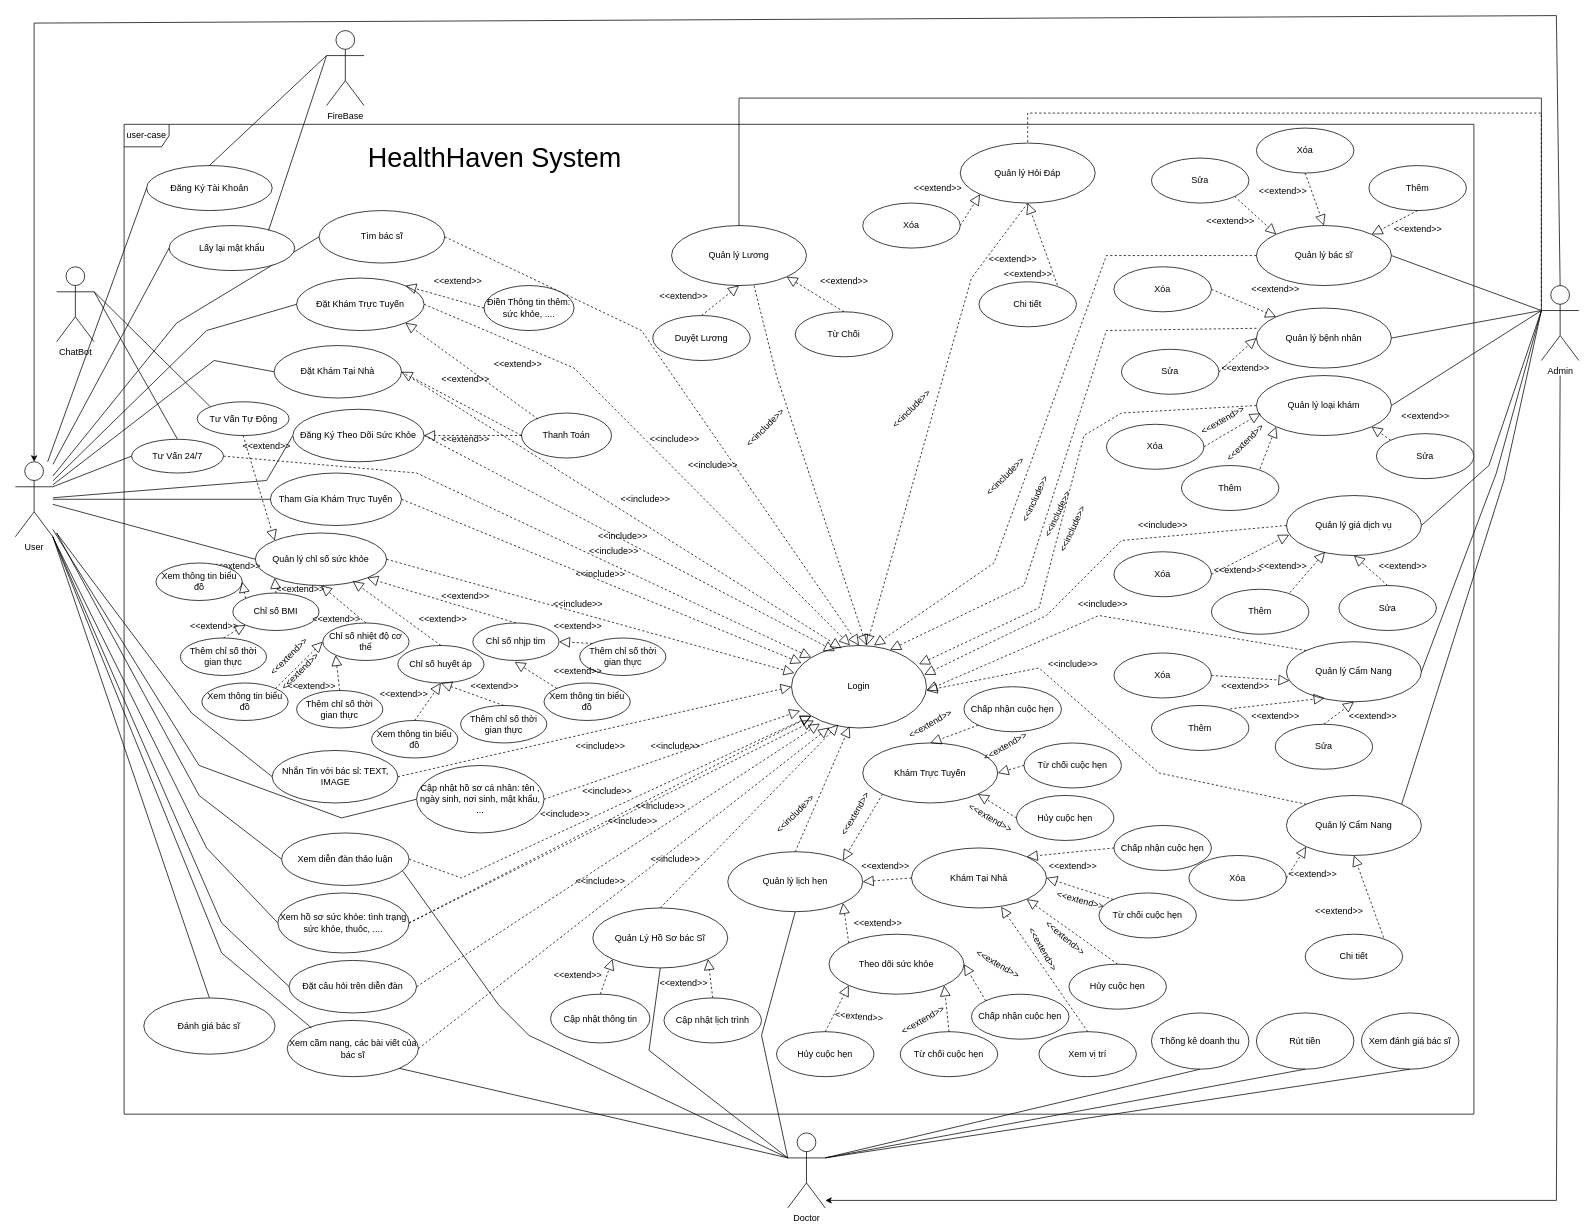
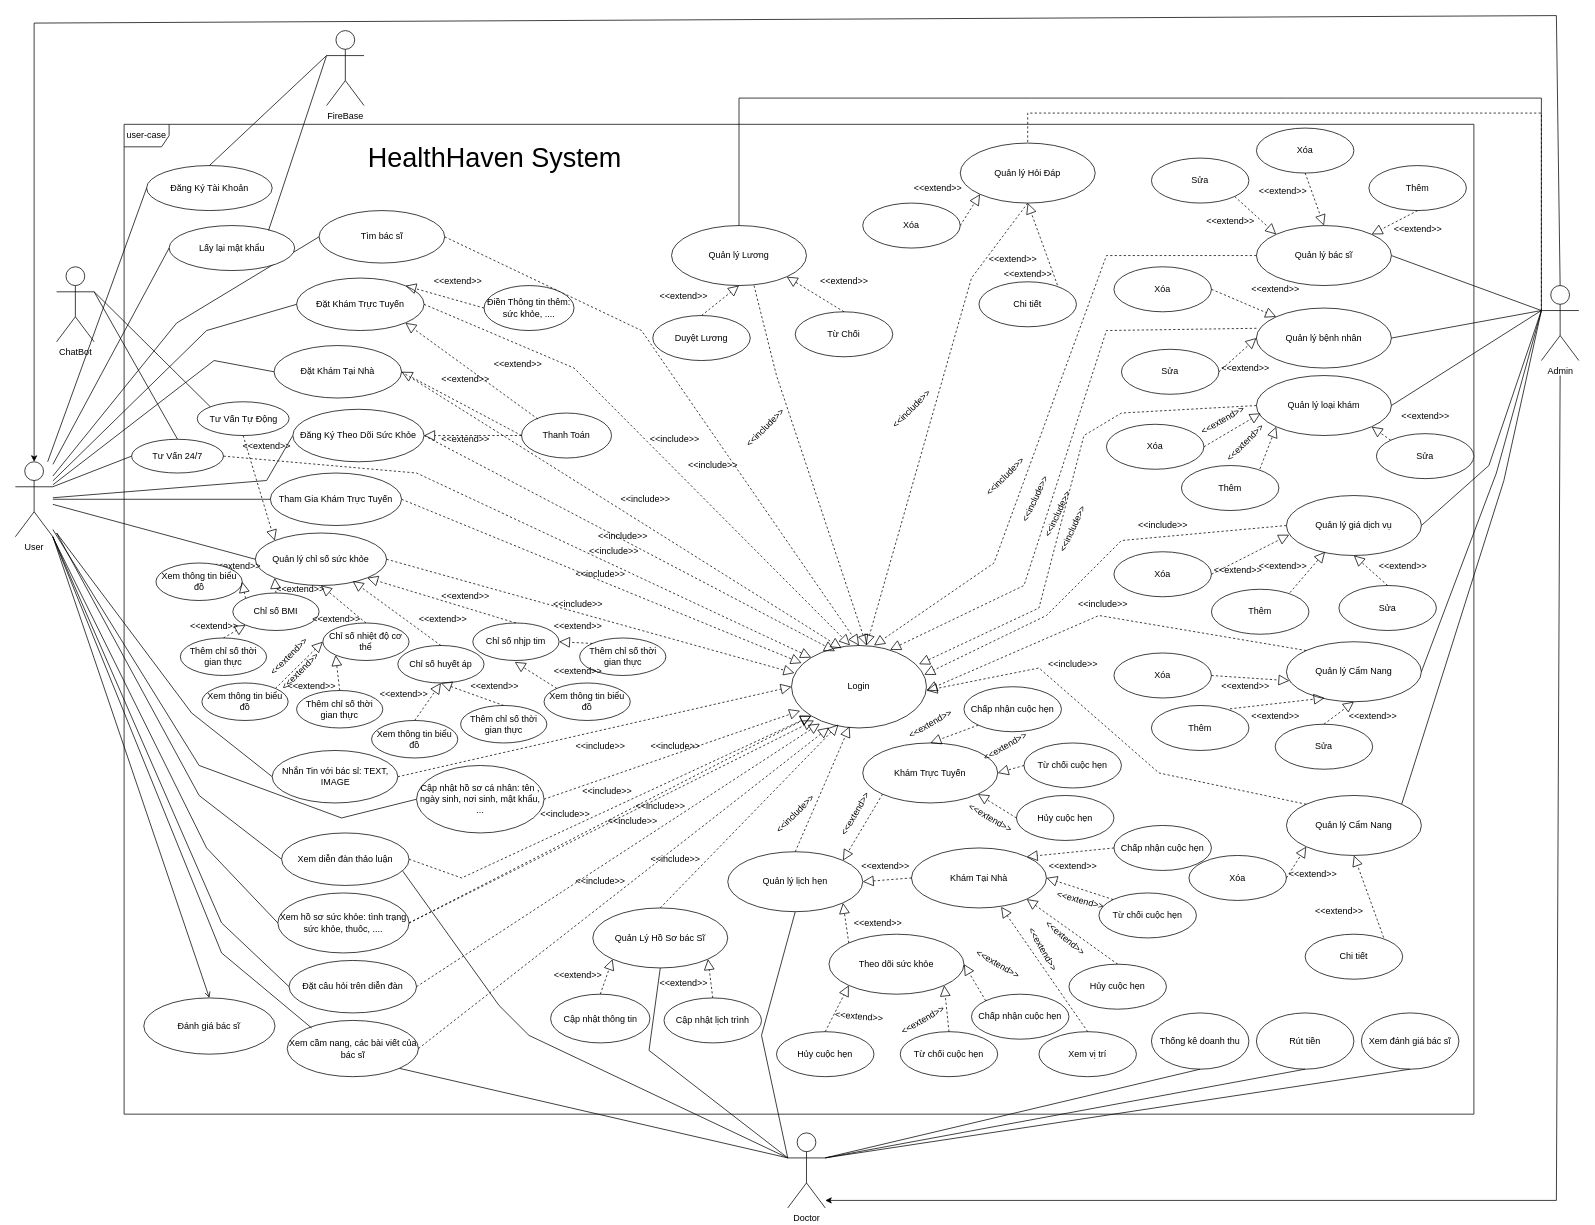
edge "User" -- "Đánh giá bác sĩ": arrowhead none -> open
